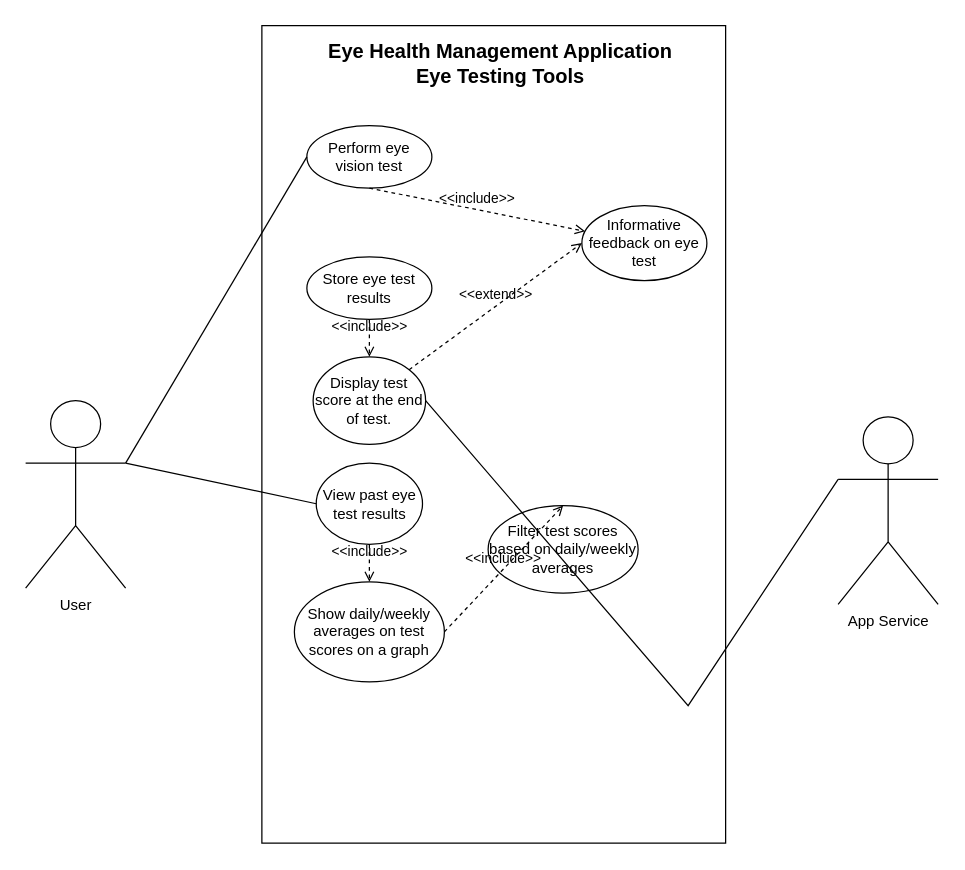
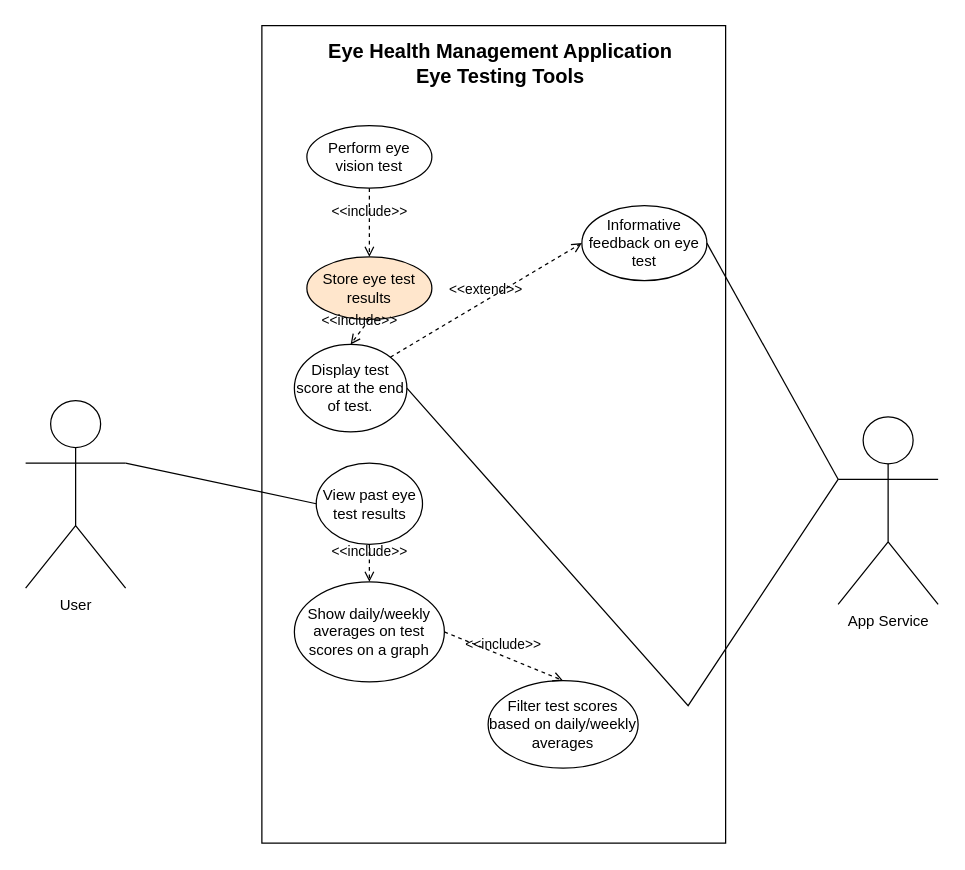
edge "Perform eye vision test" -> "Informative feedback on eye test": now "Perform eye vision test" -> "Store eye test results"
node "Store eye test results": fillcolor #ffffff -> #ffe6cc
edge "Perform eye vision test" -- "User": removed
edge "Informative feedback on eye test" -- "App Service": added
node "Display test score at the end of test.": moved (369, 401) -> (351, 388)
node "Filter test scores based on daily/weekly averages": moved (563, 549) -> (563, 724)
